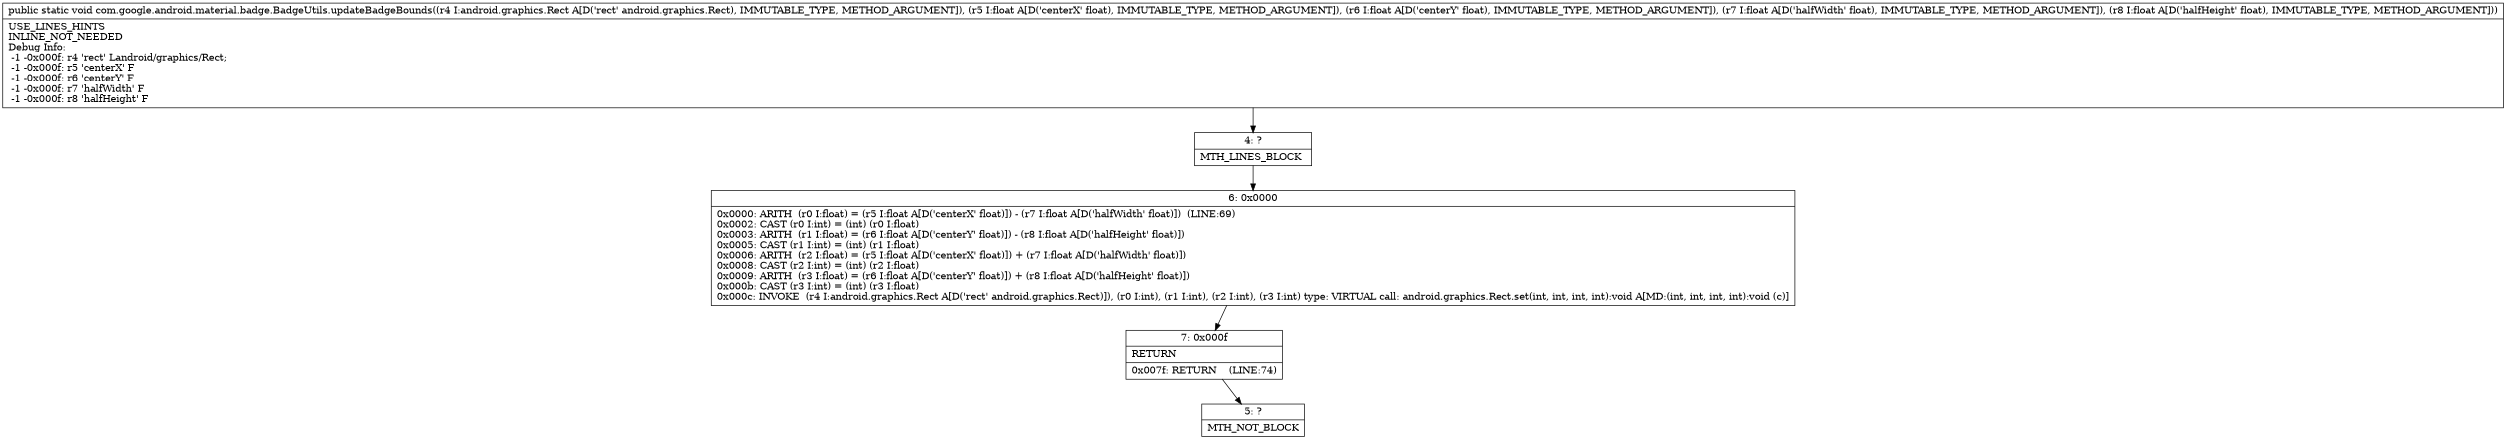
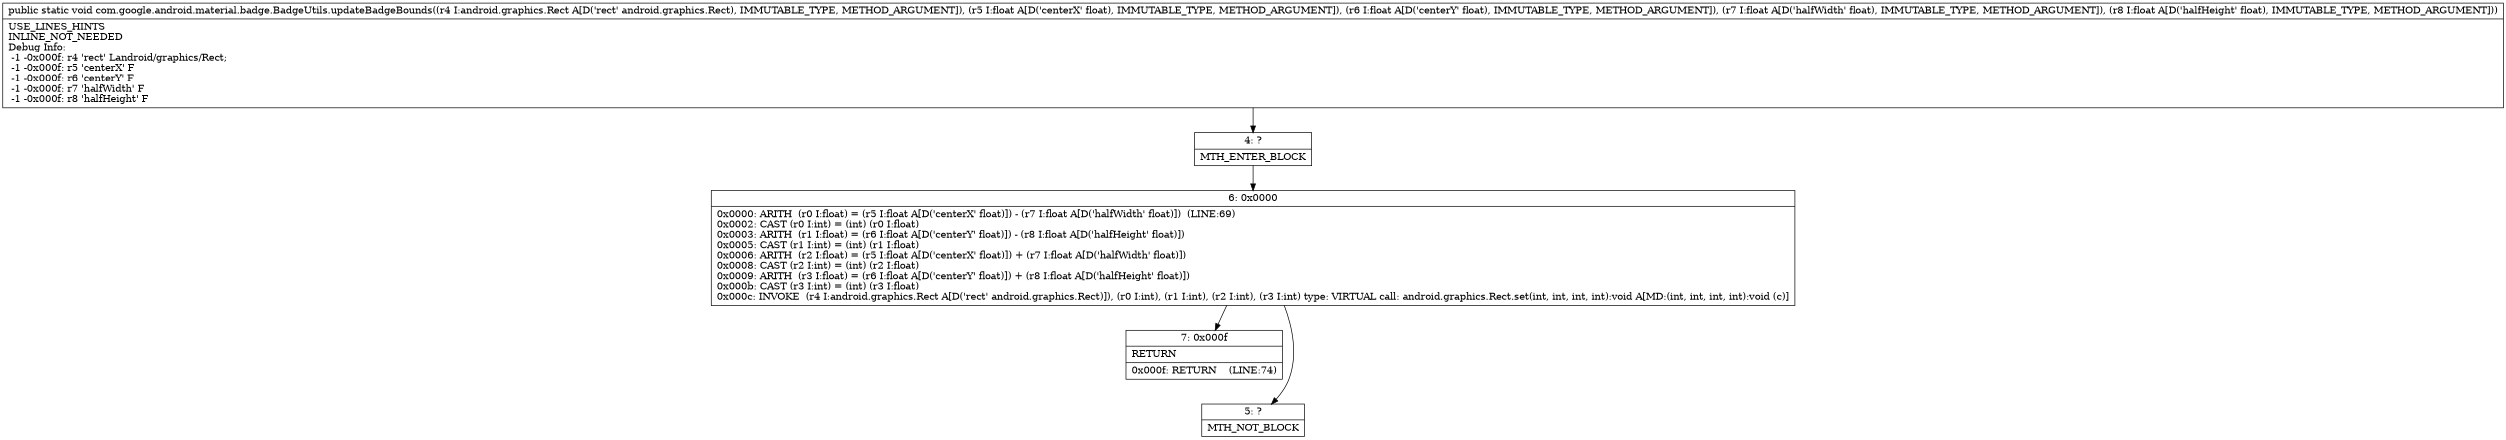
node "4: ?": text "MTH_LINES_BLOCK" -> "MTH_ENTER_BLOCK"
node "7: 0x000f": text "0x007f: RETURN    (LINE:74)" -> "0x000f: RETURN    (LINE:74)"
edge "7: 0x000f" -> "5: ?": now "6: 0x0000" -> "5: ?"
